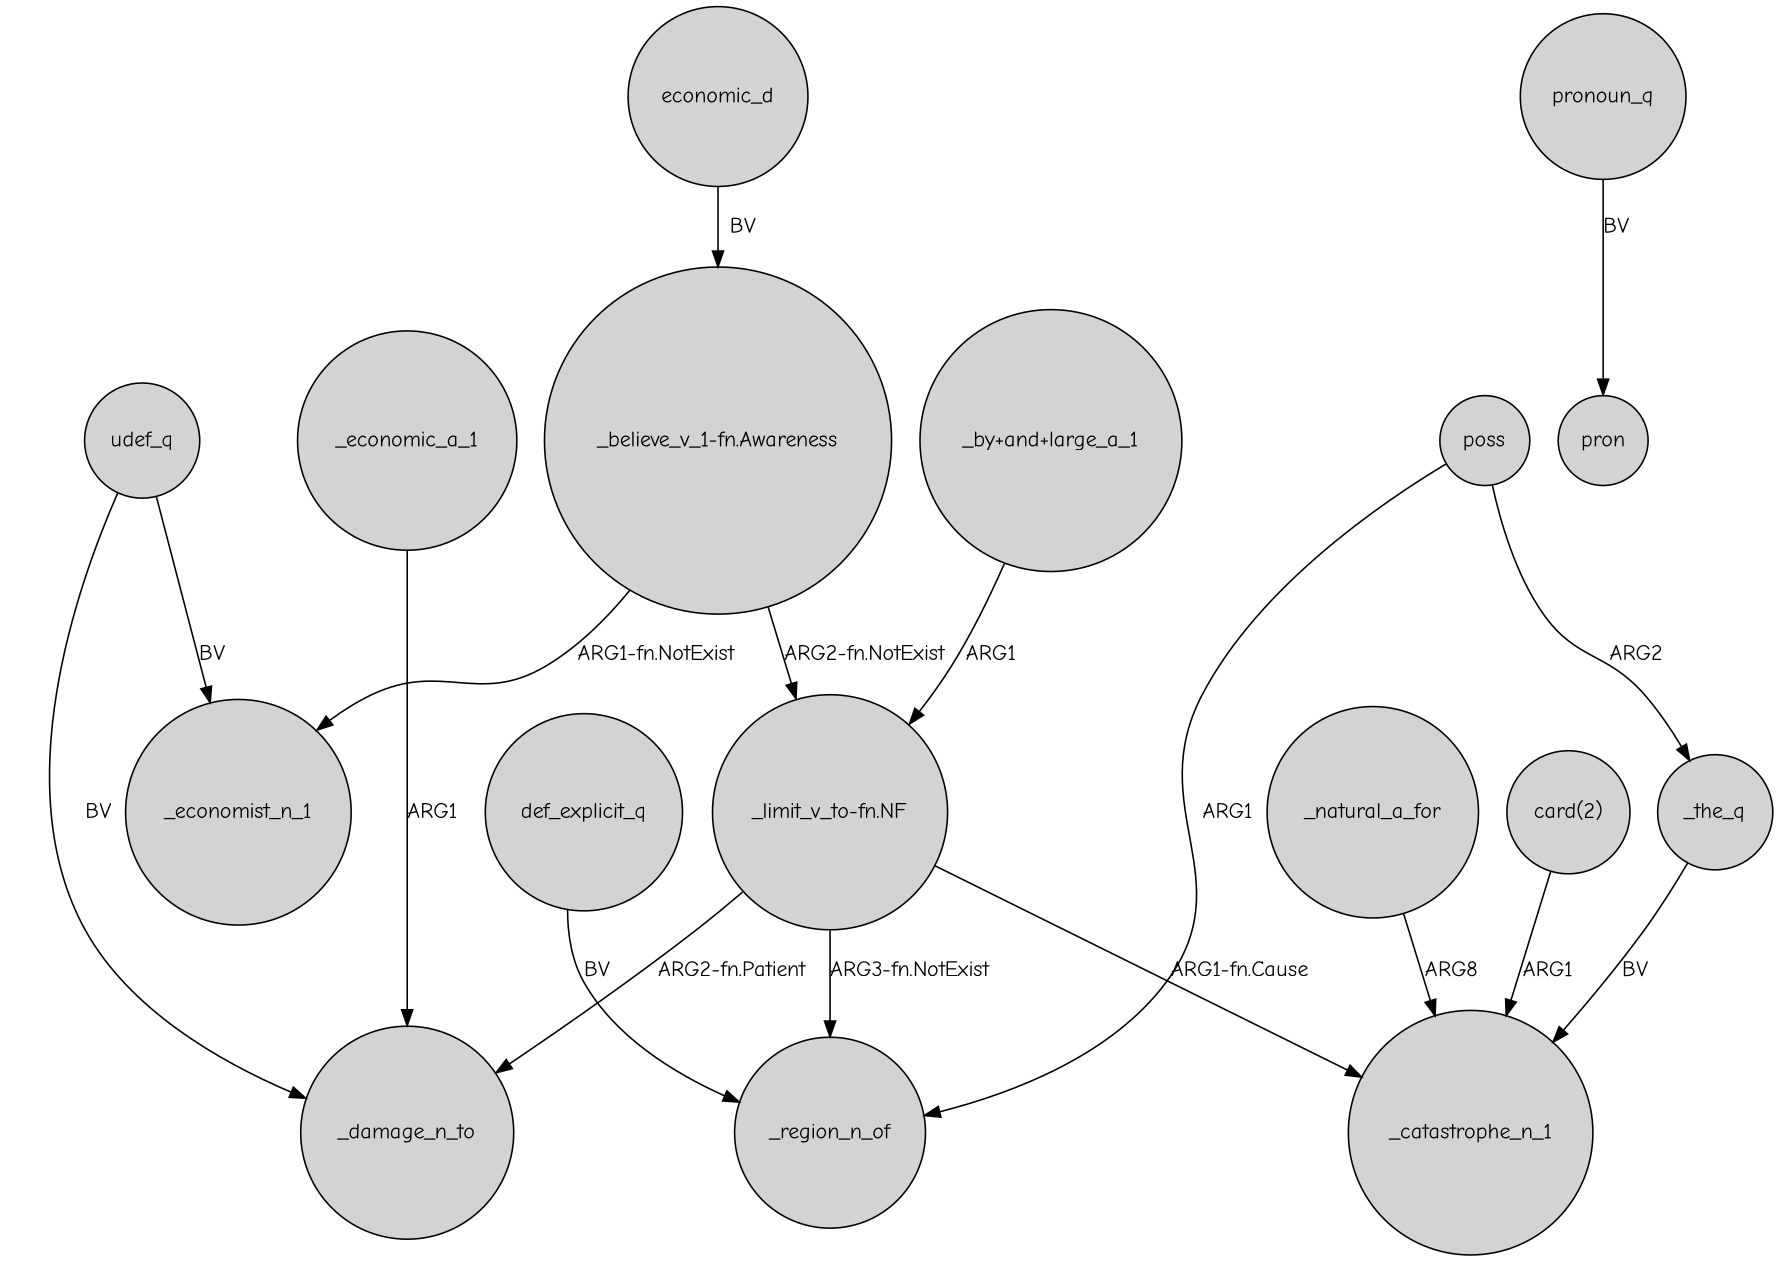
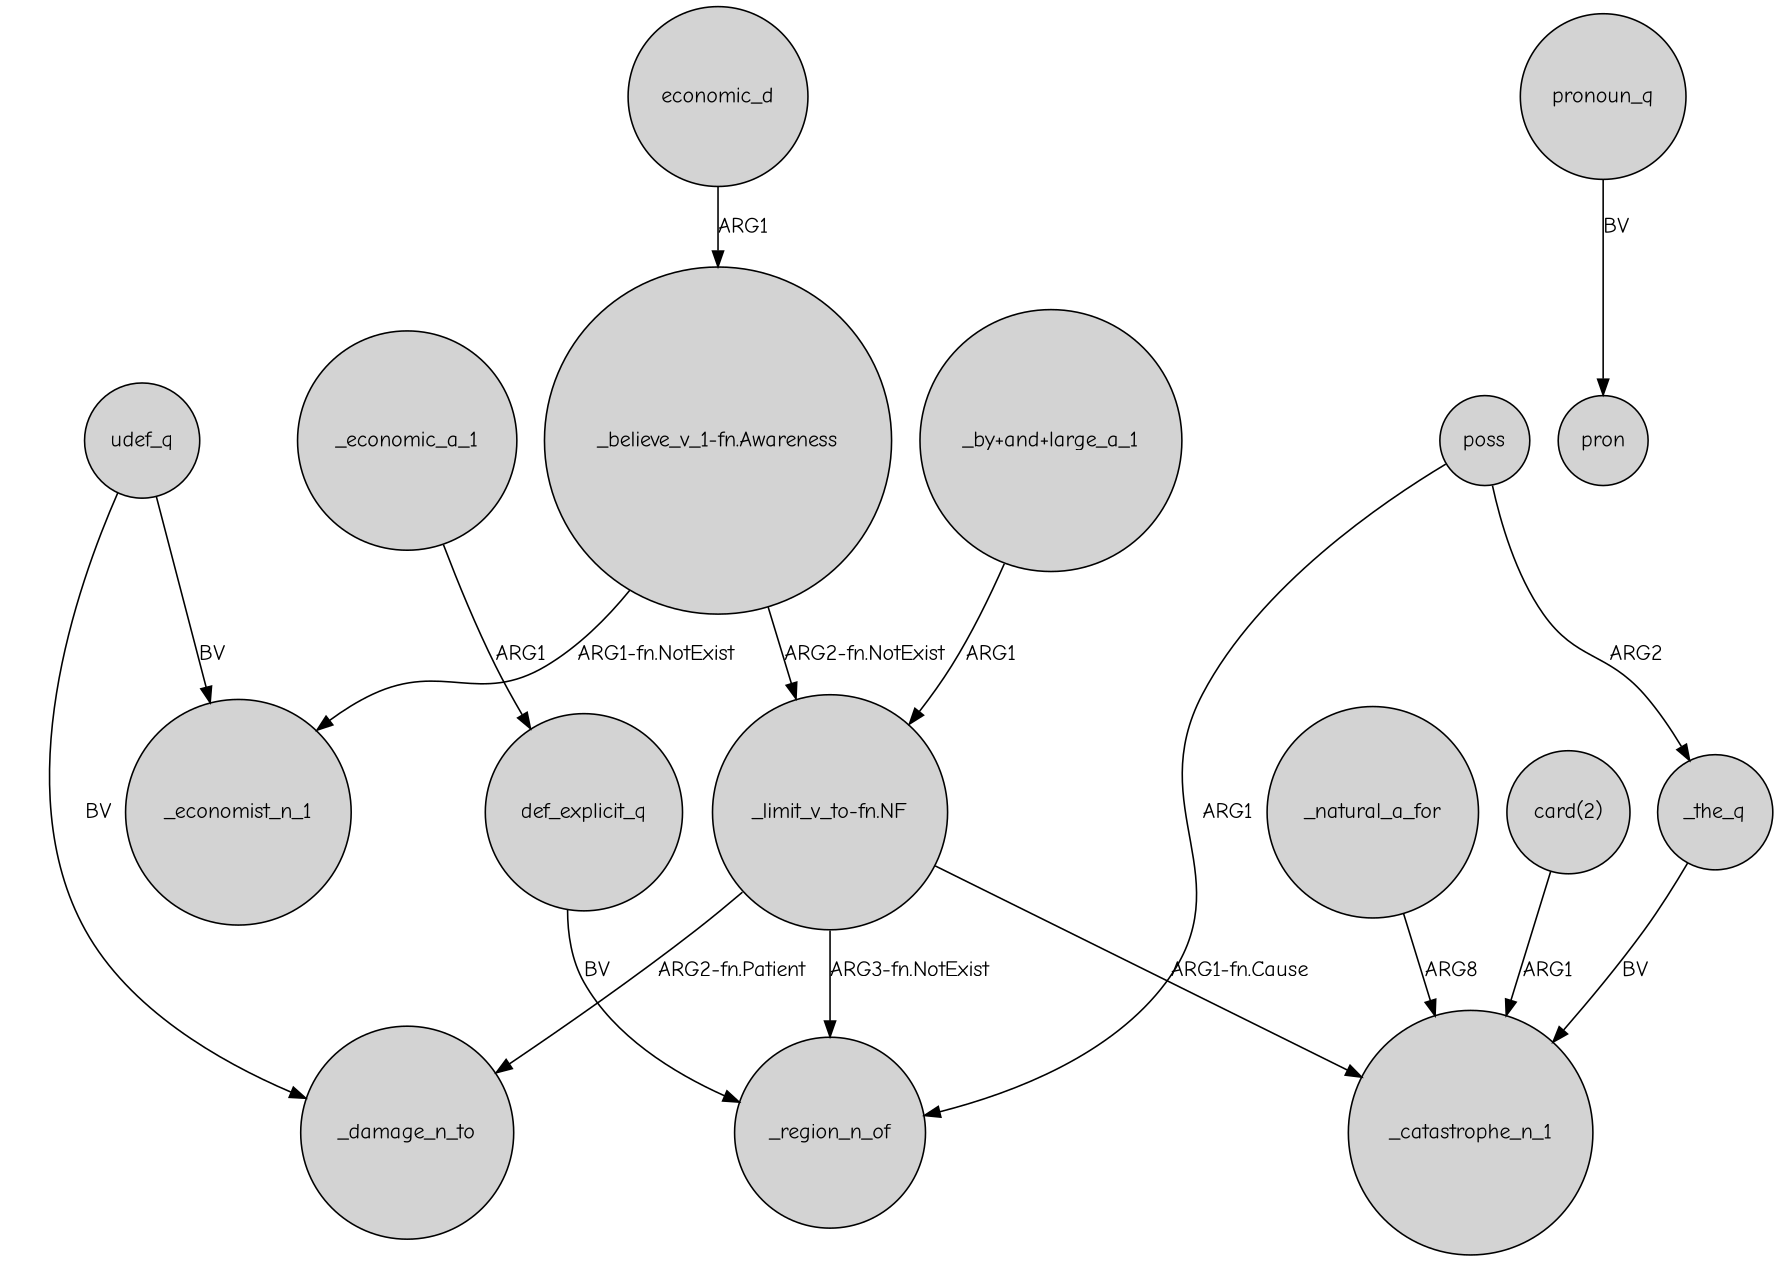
edge "economic_d" -> "_believe_v_1-fn.Awareness": label "BV" -> "ARG1"
edge "_economic_a_1" -> "_damage_n_to": now "_economic_a_1" -> "def_explicit_q"
